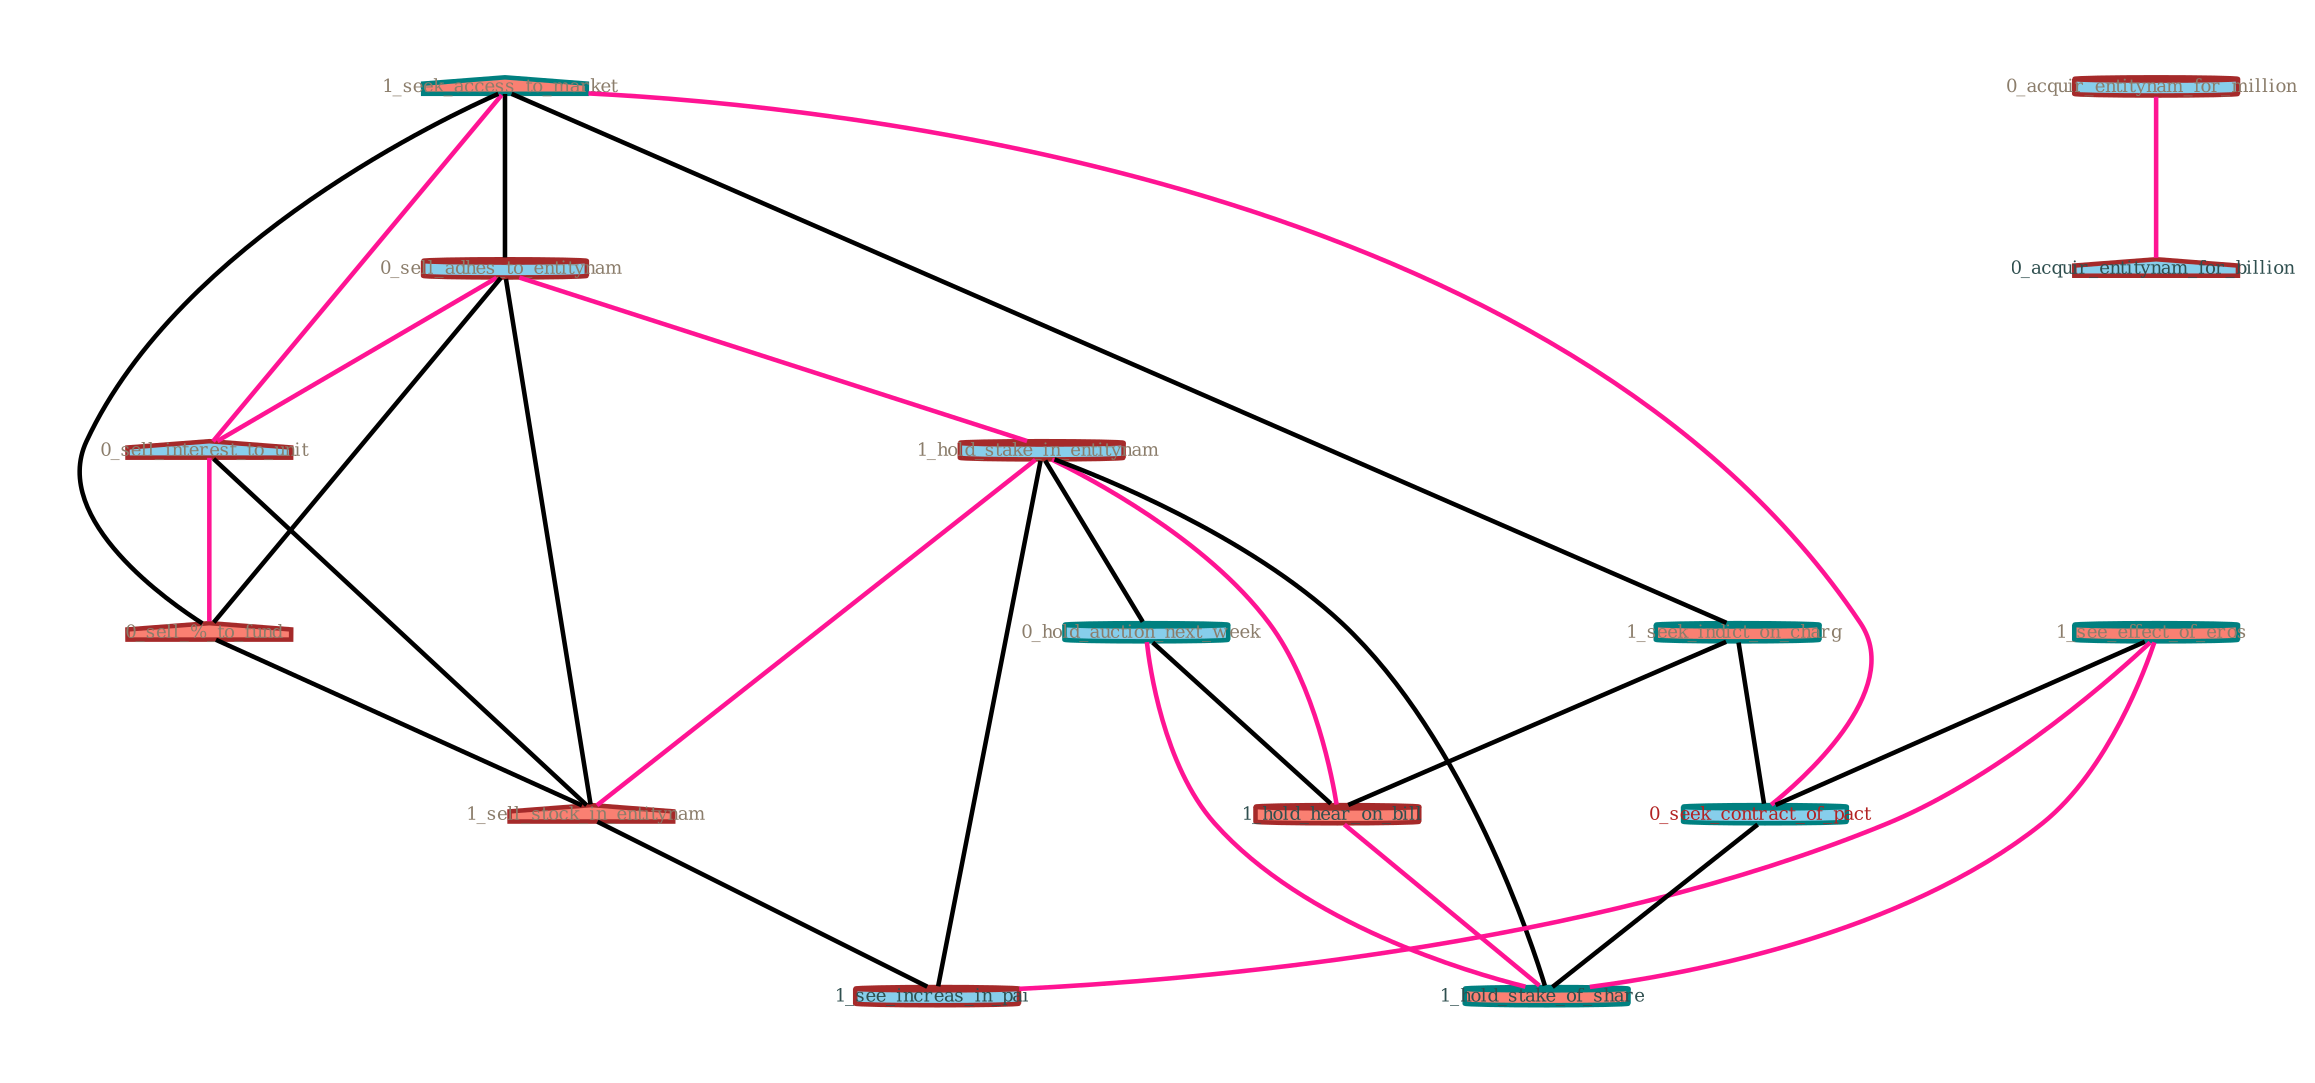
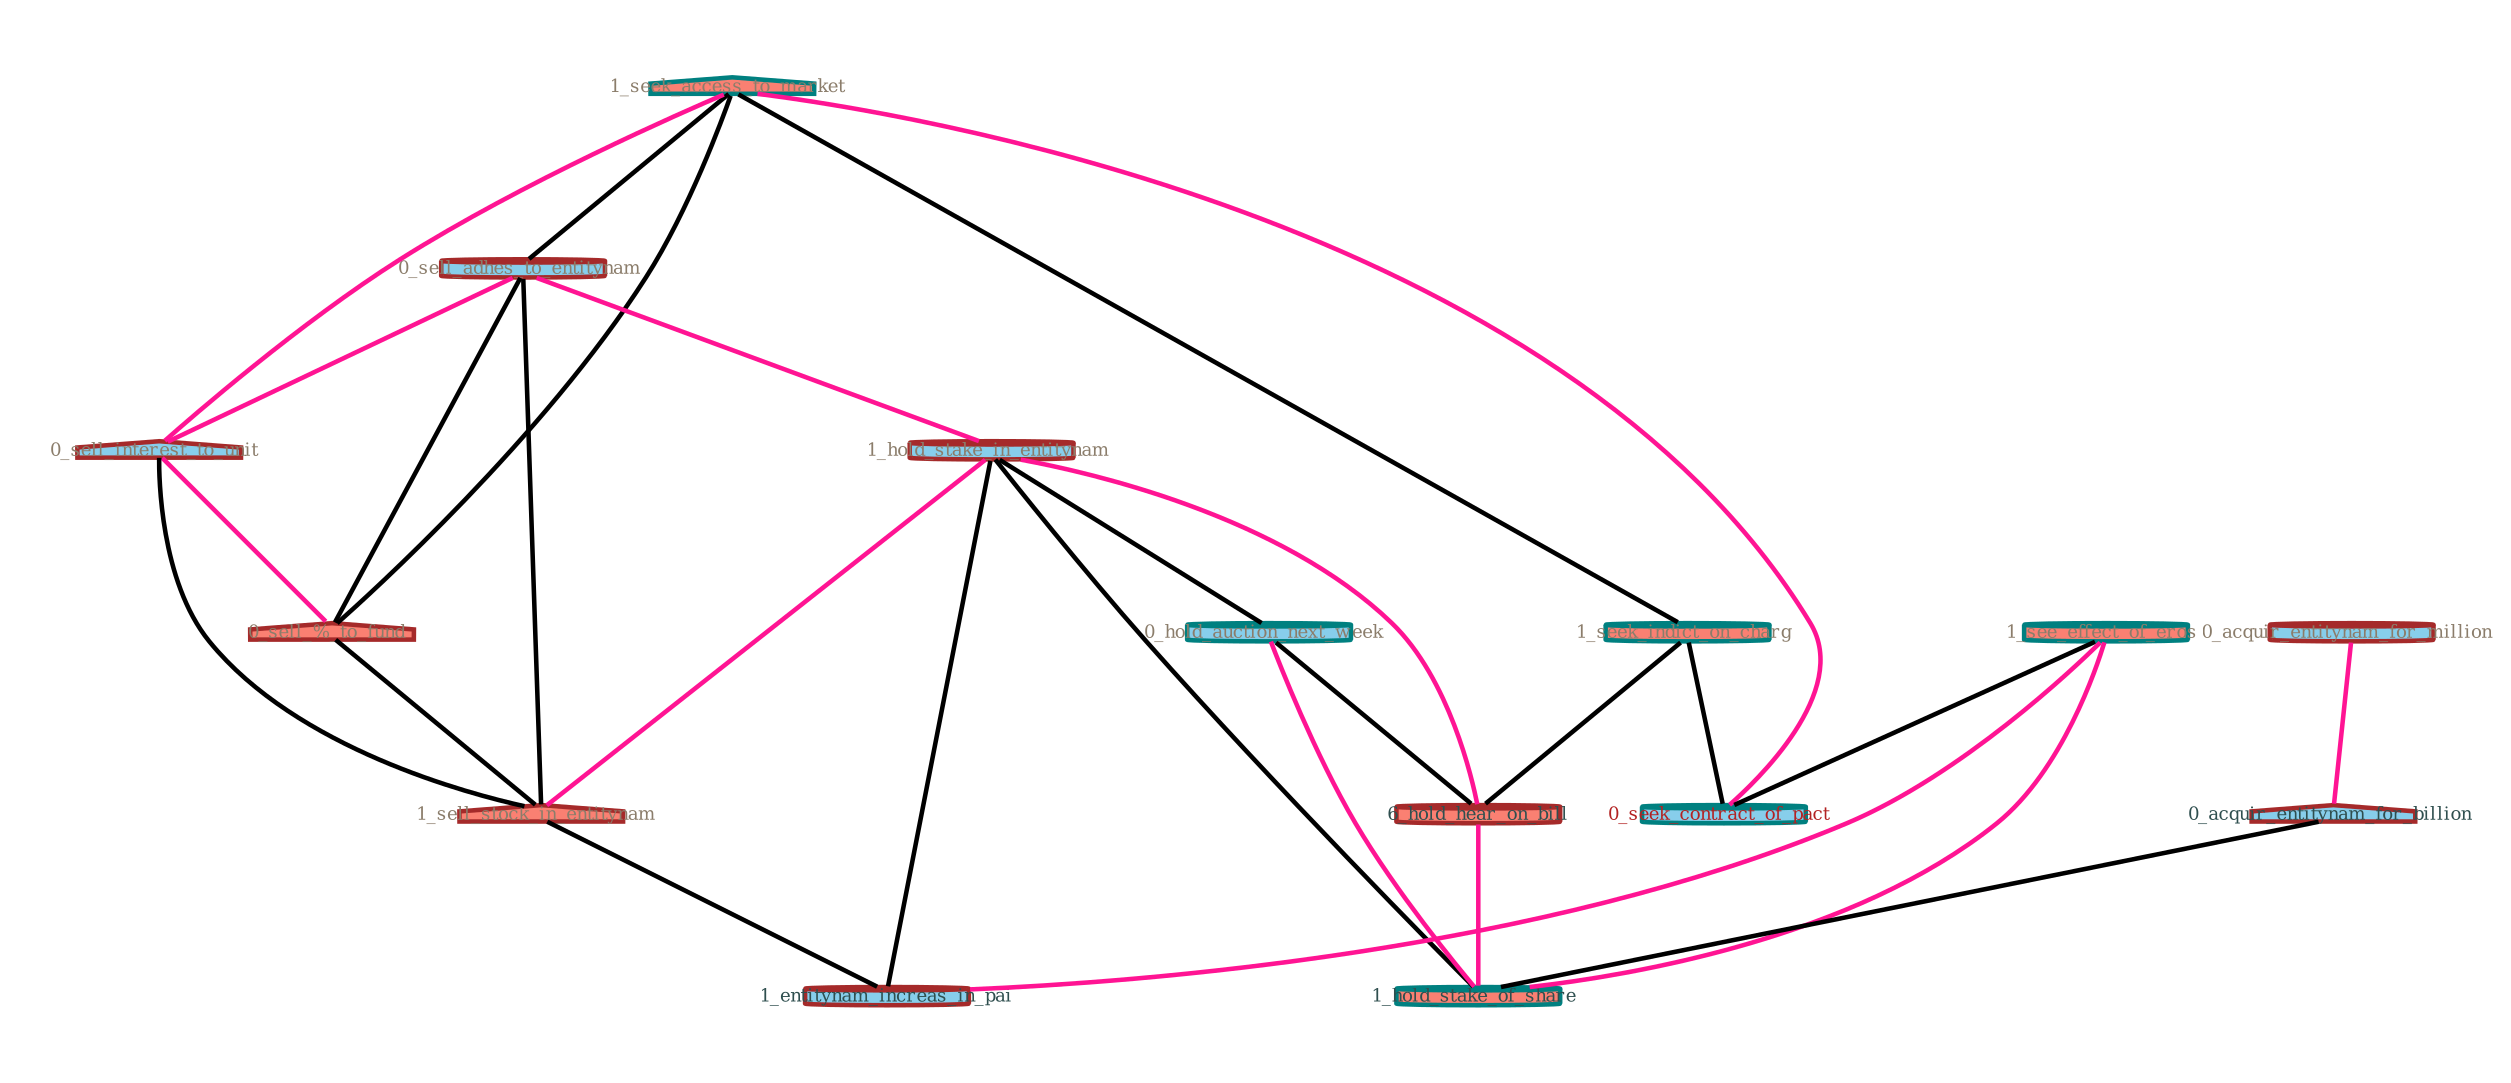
node "1_hold_hear_on_bill": label "1_hold_hear_on_bill" -> "6_hold_hear_on_bill"
edge "0_seek_contract_of_pact" -- "1_hold_stake_of_share": now "0_acquir_entitynam_for_billion" -- "1_hold_stake_of_share"
node "1_see_increas_in_pai": label "1_see_increas_in_pai" -> "1_entitynam_increas_in_pai"
